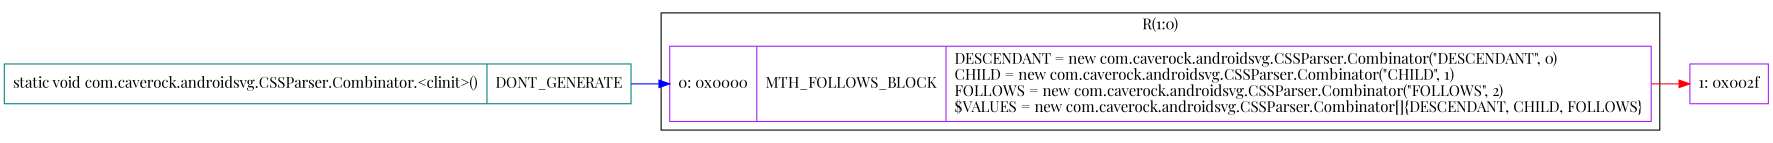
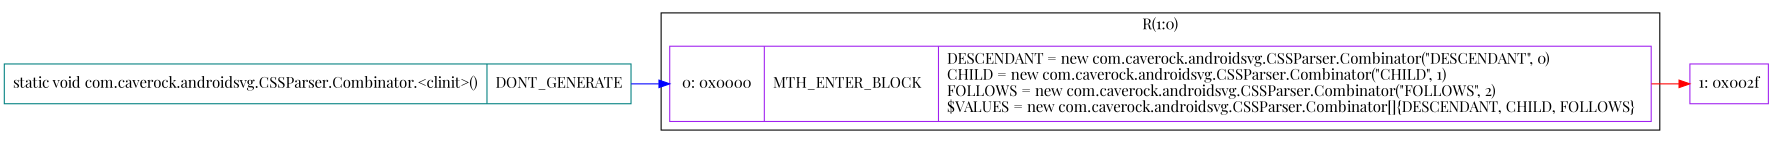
node "0: 0x0000": text "MTH_FOLLOWS_BLOCK" -> "MTH_ENTER_BLOCK"
